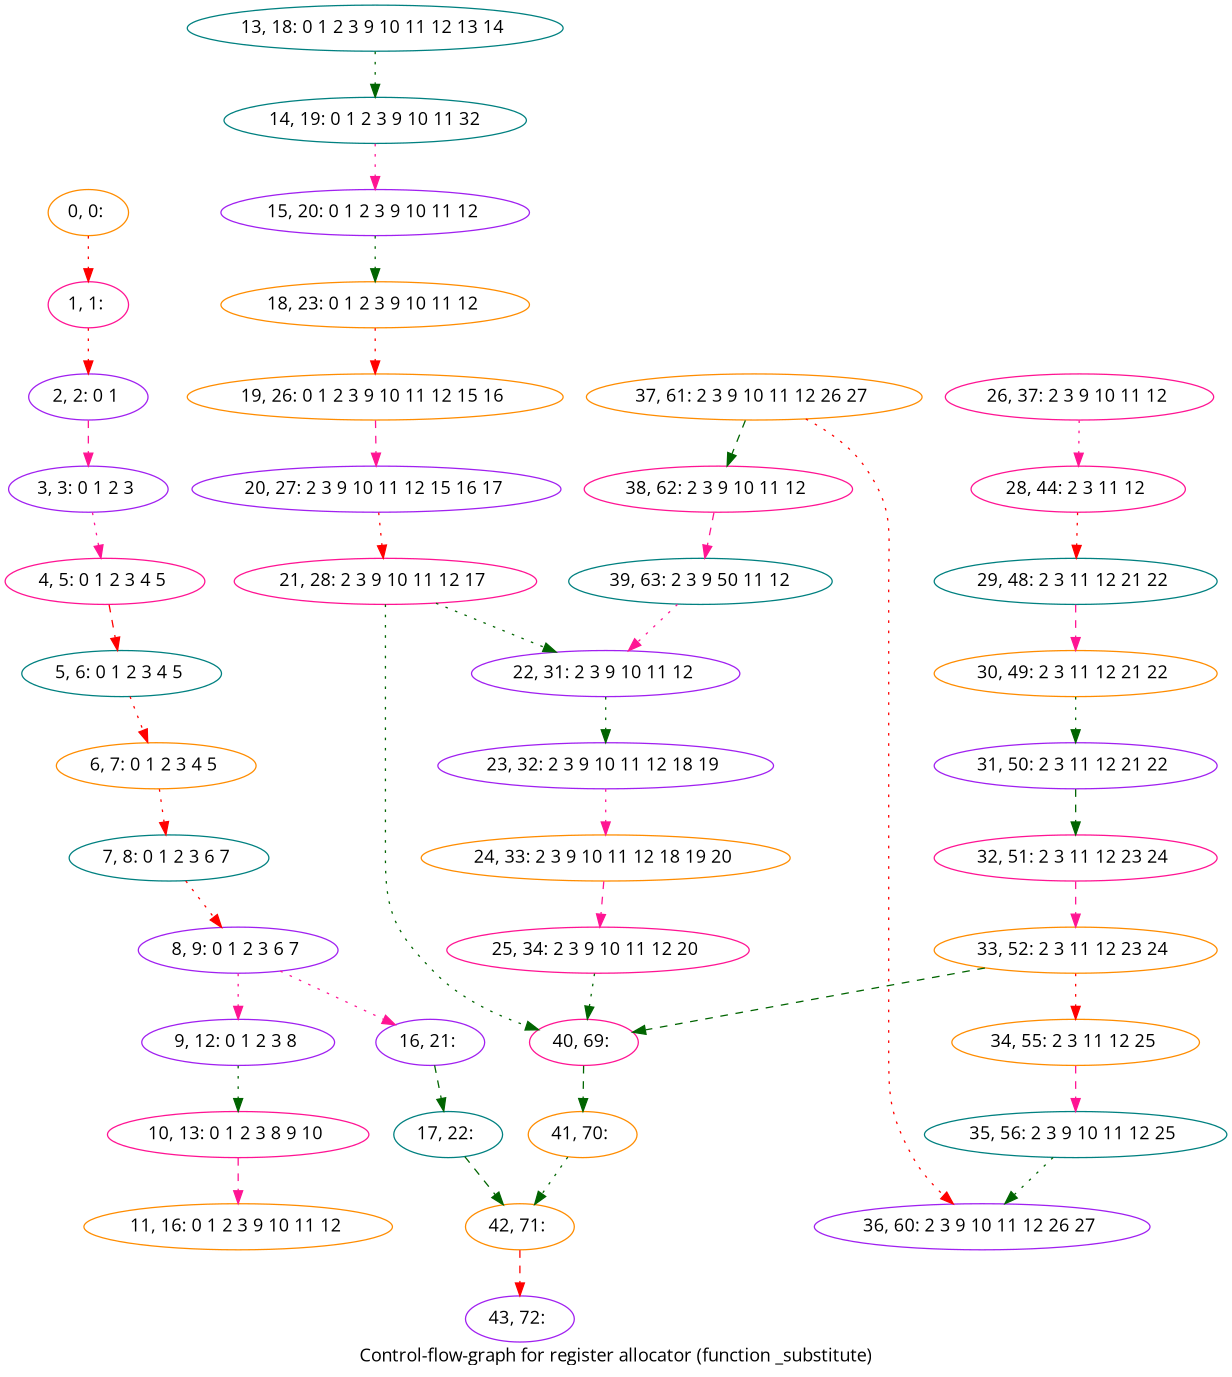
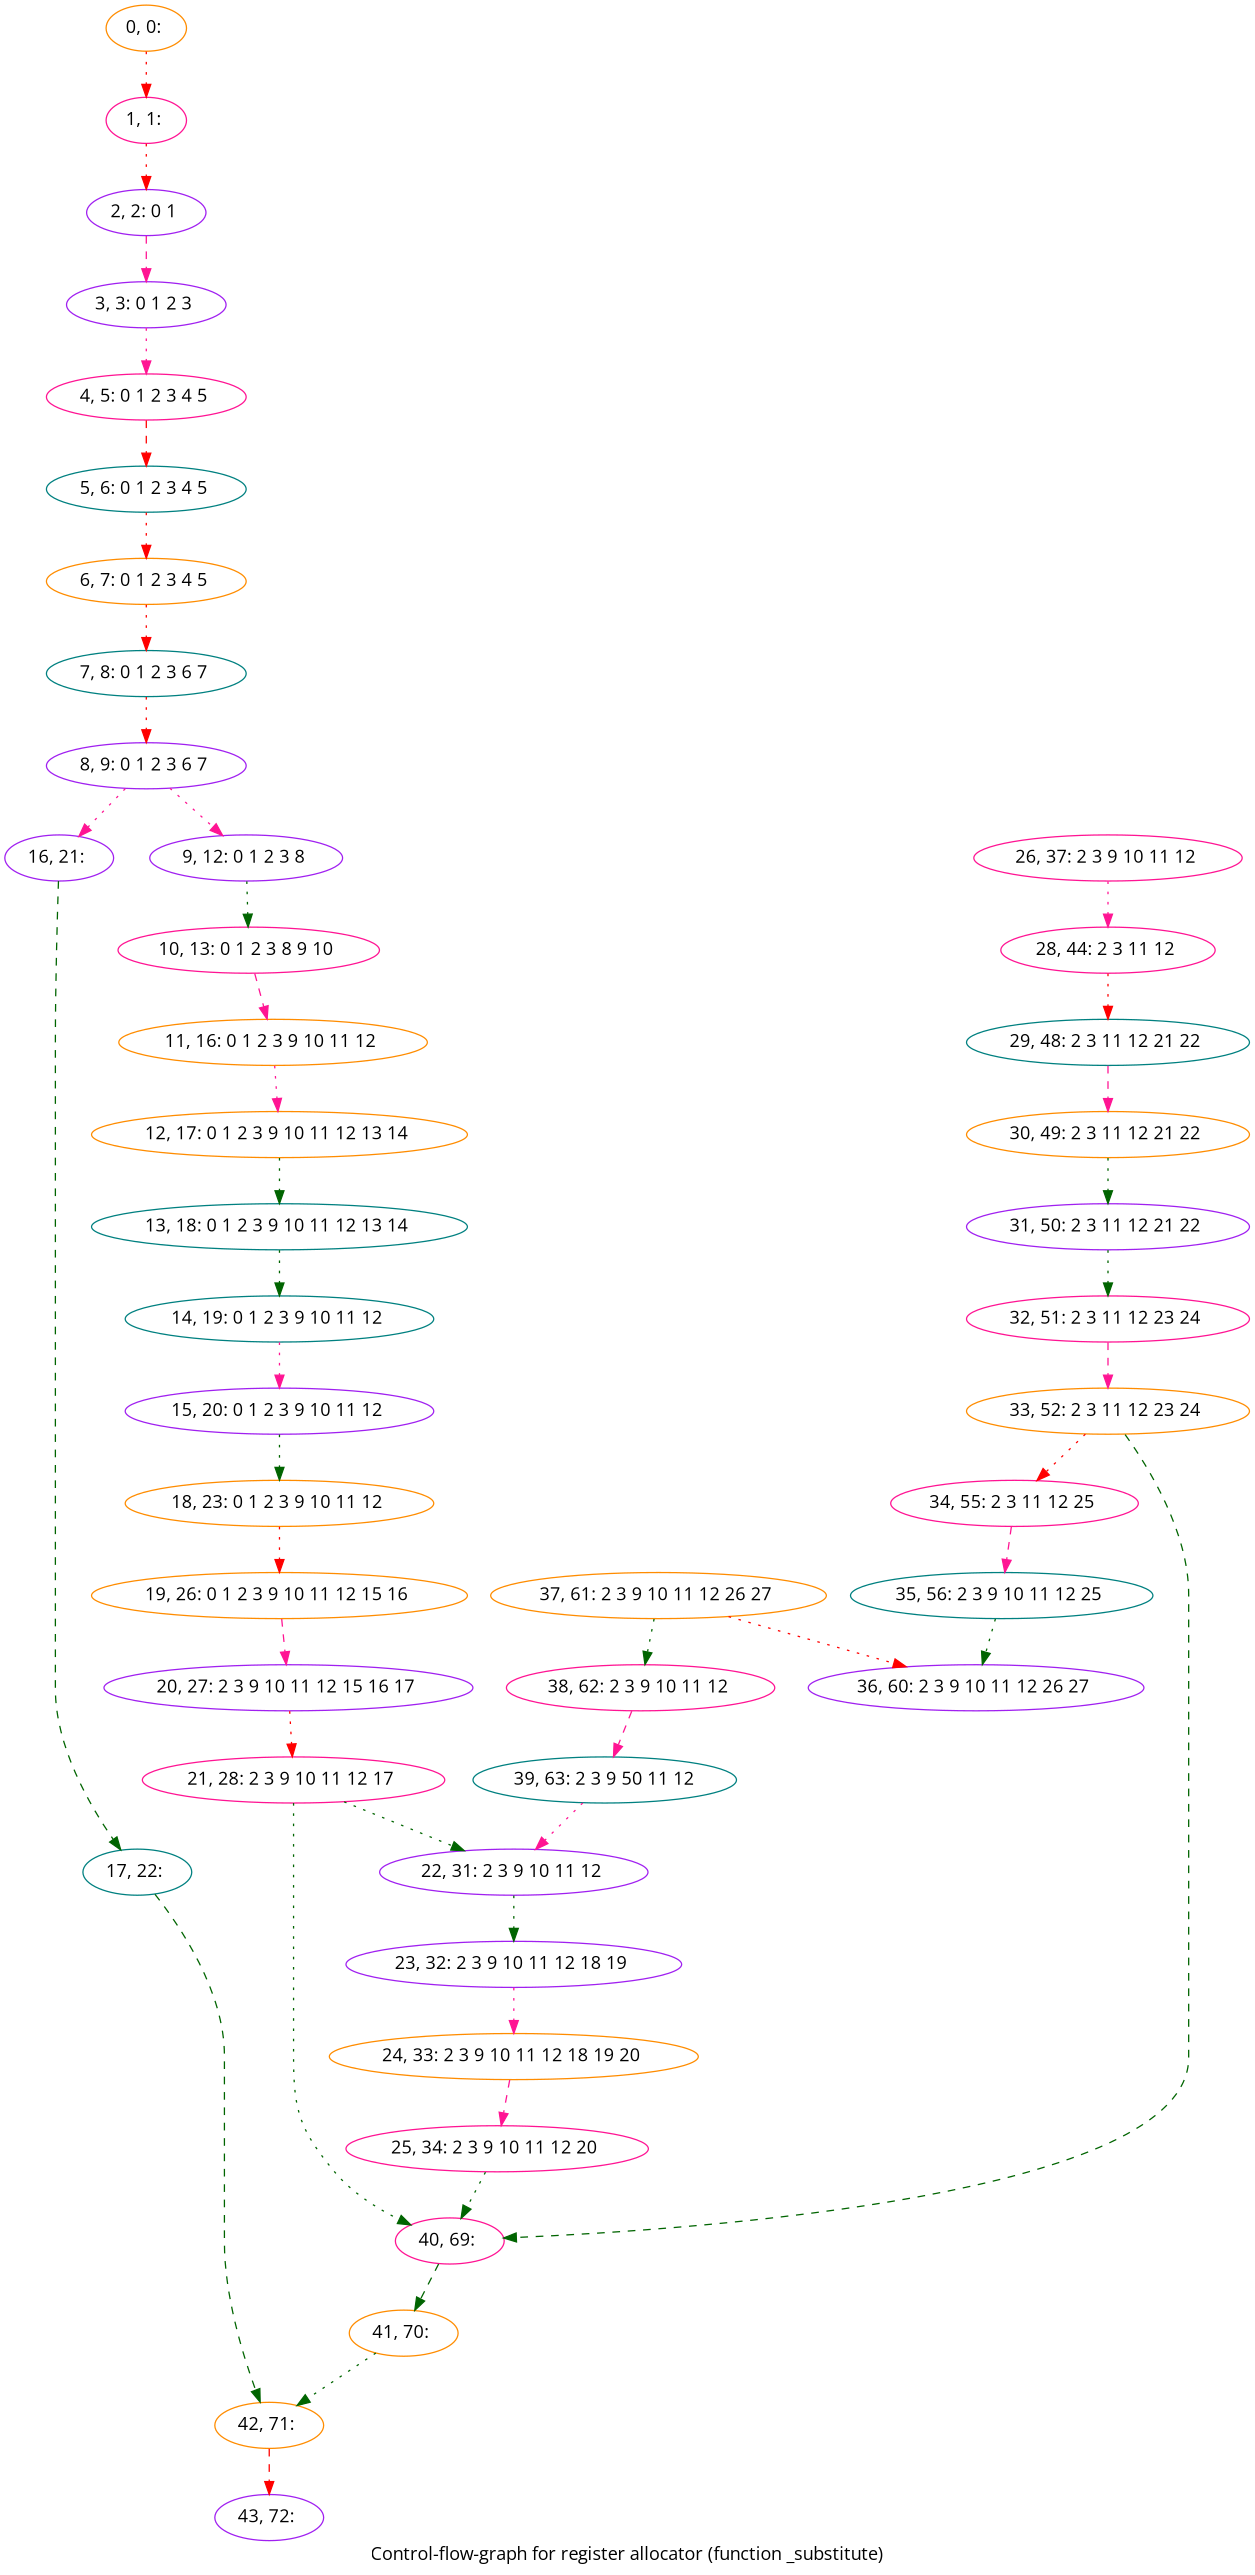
node "14, 19: 0 1 2 3 9 10 11 32": label "14, 19: 0 1 2 3 9 10 11 32" -> "14, 19: 0 1 2 3 9 10 11 12"
edge "37, 61: 2 3 9 10 11 12 26 27" -> "38, 62: 2 3 9 10 11 12": style dashed -> dotted
edge "31, 50: 2 3 11 12 21 22" -> "32, 51: 2 3 11 12 23 24": style dashed -> dotted
node "34, 55: 2 3 11 12 25": color darkorange -> deeppink
node "12, 17: 0 1 2 3 9 10 11 12 13 14": added
